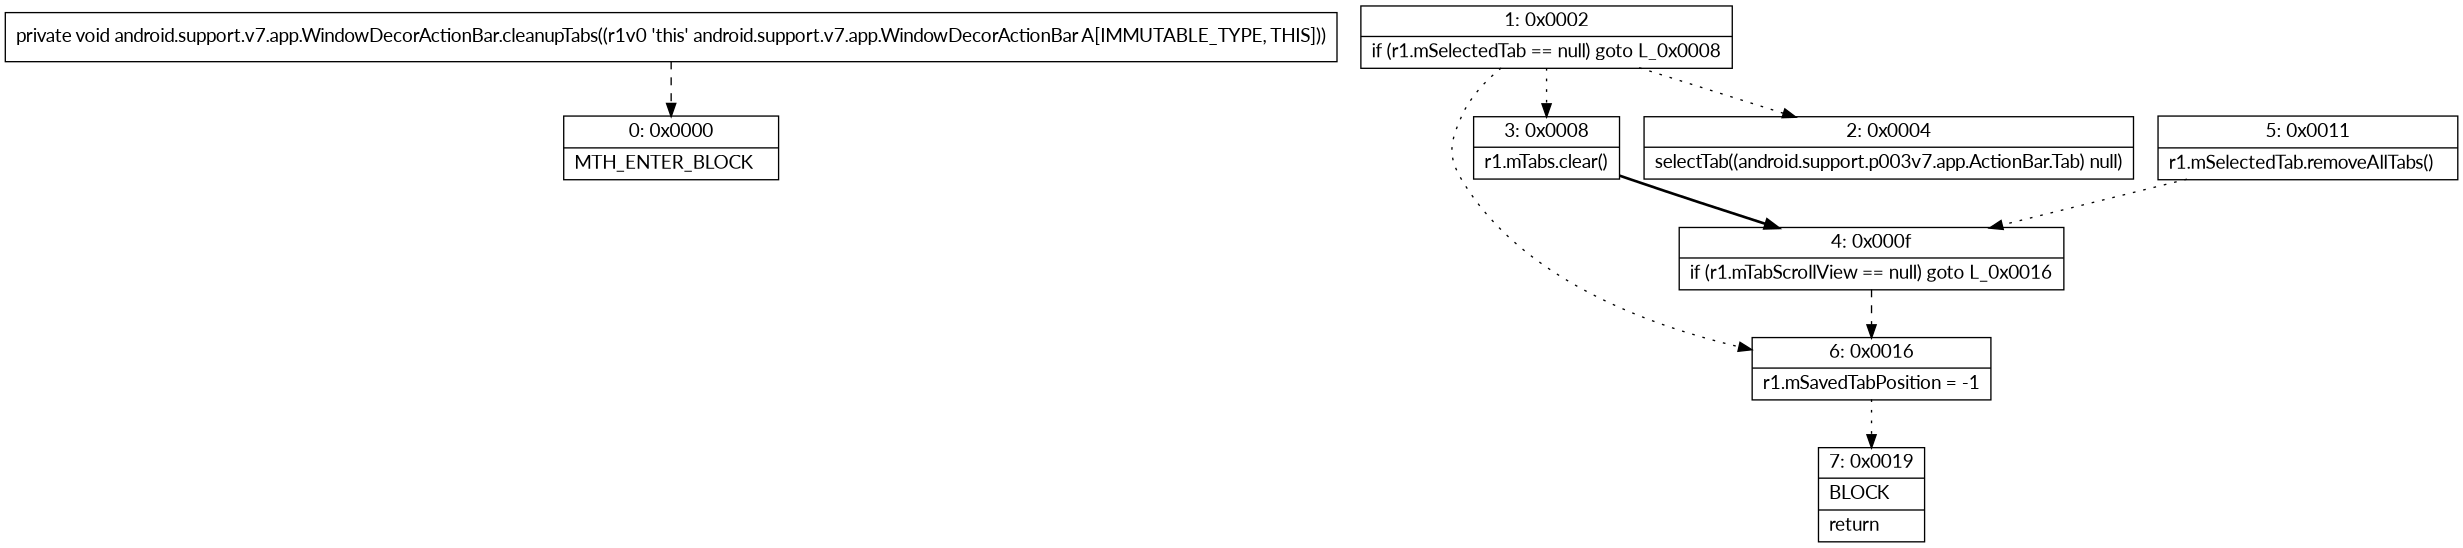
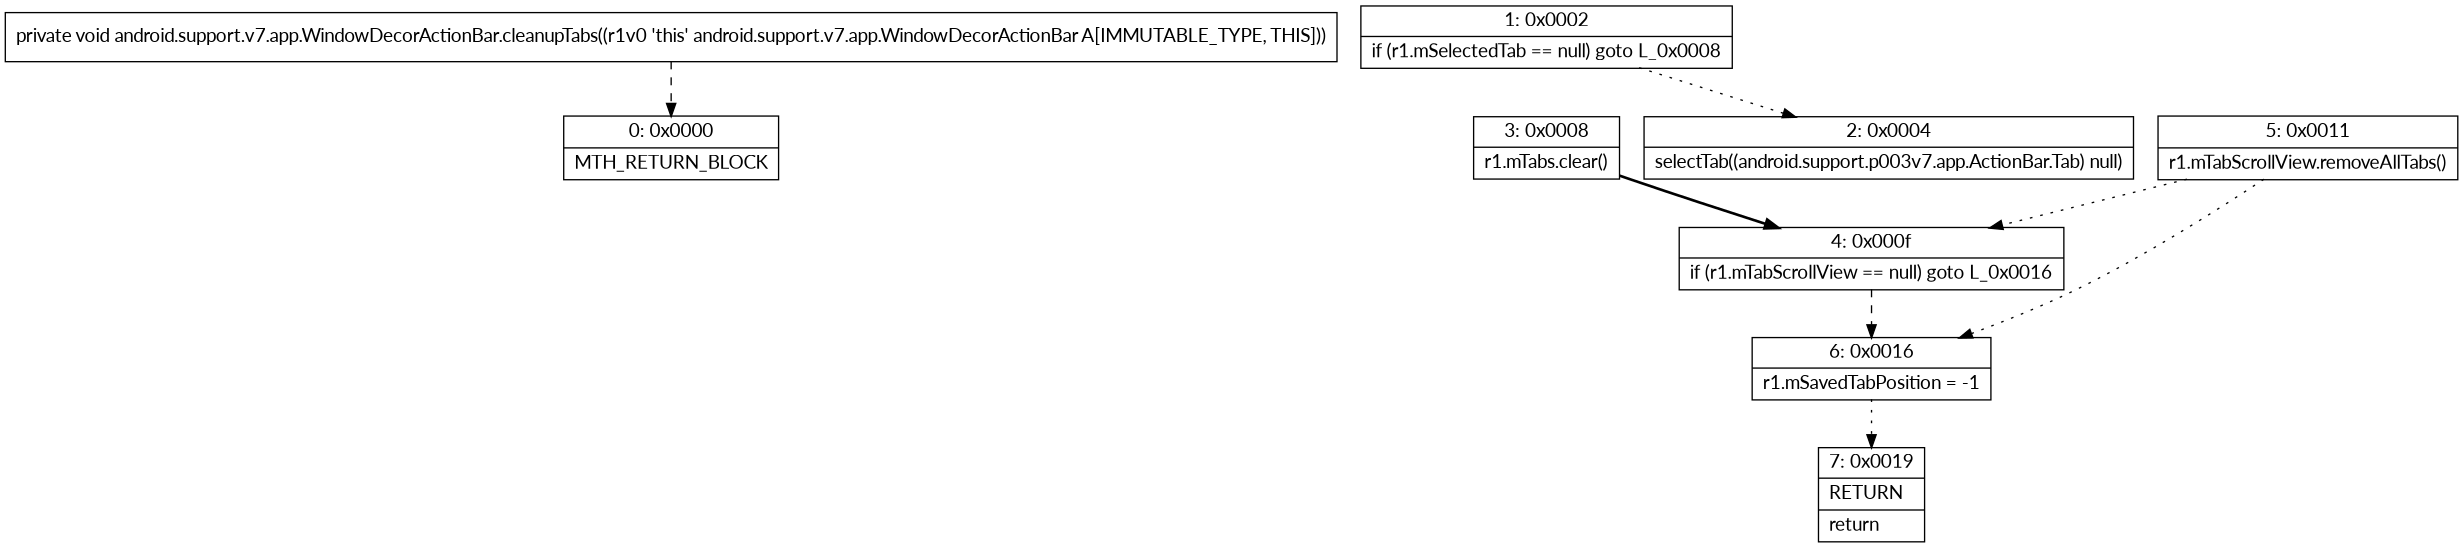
edge "1: 0x0002" -> "3: 0x0008": removed
node "0: 0x0000": text "MTH_ENTER_BLOCK" -> "MTH_RETURN_BLOCK"
node "5: 0x0011": text "r1.mSelectedTab.removeAllTabs()" -> "r1.mTabScrollView.removeAllTabs()"
edge "1: 0x0002" -> "6: 0x0016": now "5: 0x0011" -> "6: 0x0016"
node "7: 0x0019": text "BLOCK" -> "RETURN"
